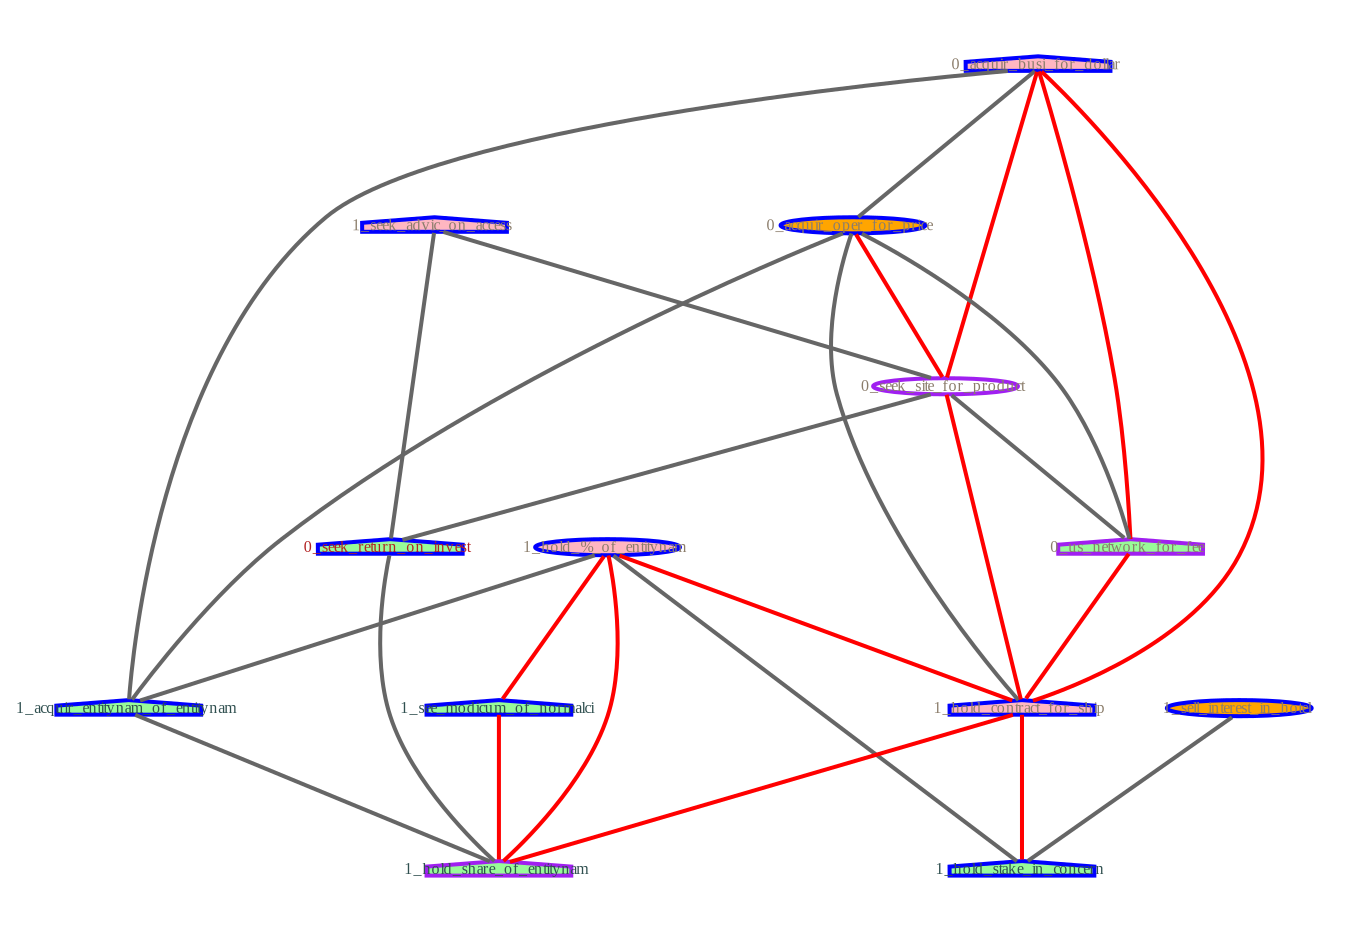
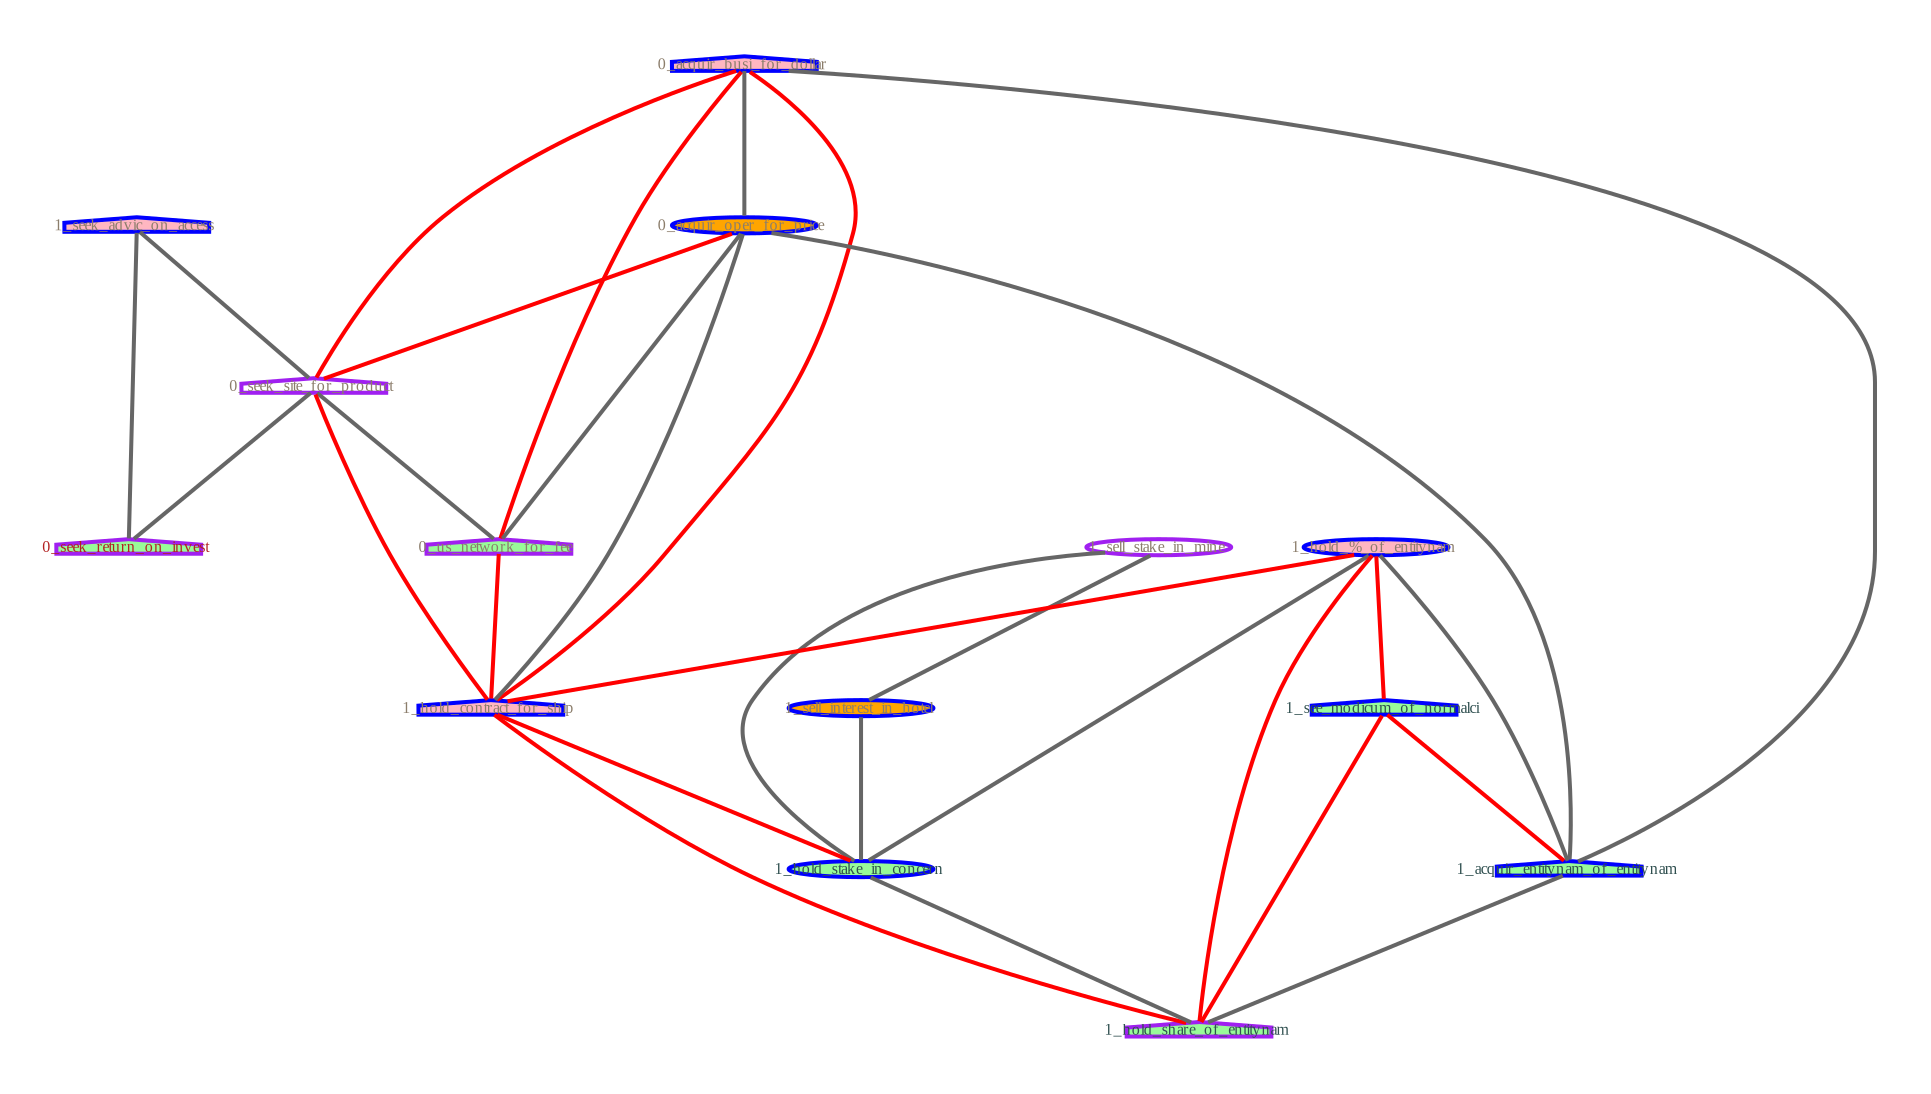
node "0_seek_site_for_product": shape ellipse -> house
node "0_seek_return_on_invest": color blue -> purple
node "1_sell_stake_in_mine": added
edge "0_seek_return_on_invest" -- "1_hold_share_of_entitynam": now "1_hold_stake_in_concern" -- "1_hold_share_of_entitynam"
edge "1_see_modicum_of_normalci" -- "1_acquir_entitynam_of_entitynam": added
node "1_hold_stake_in_concern": shape house -> ellipse
